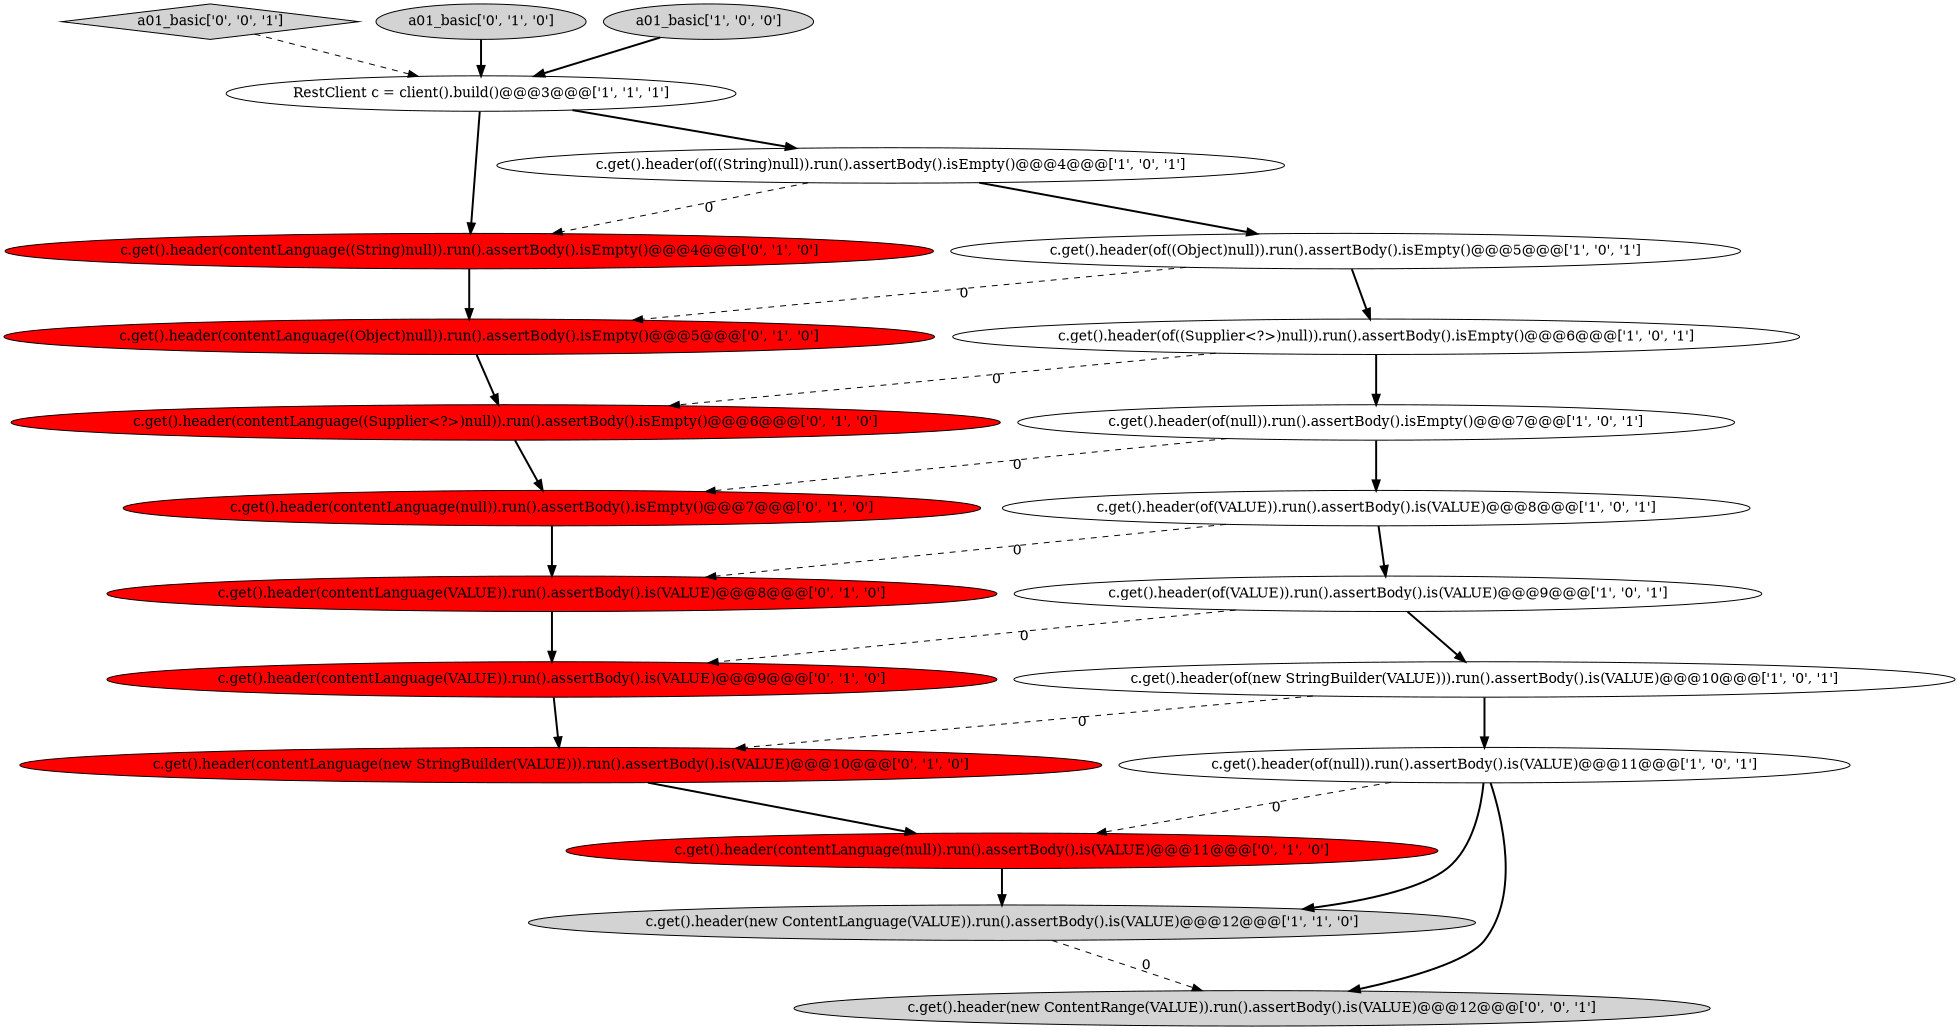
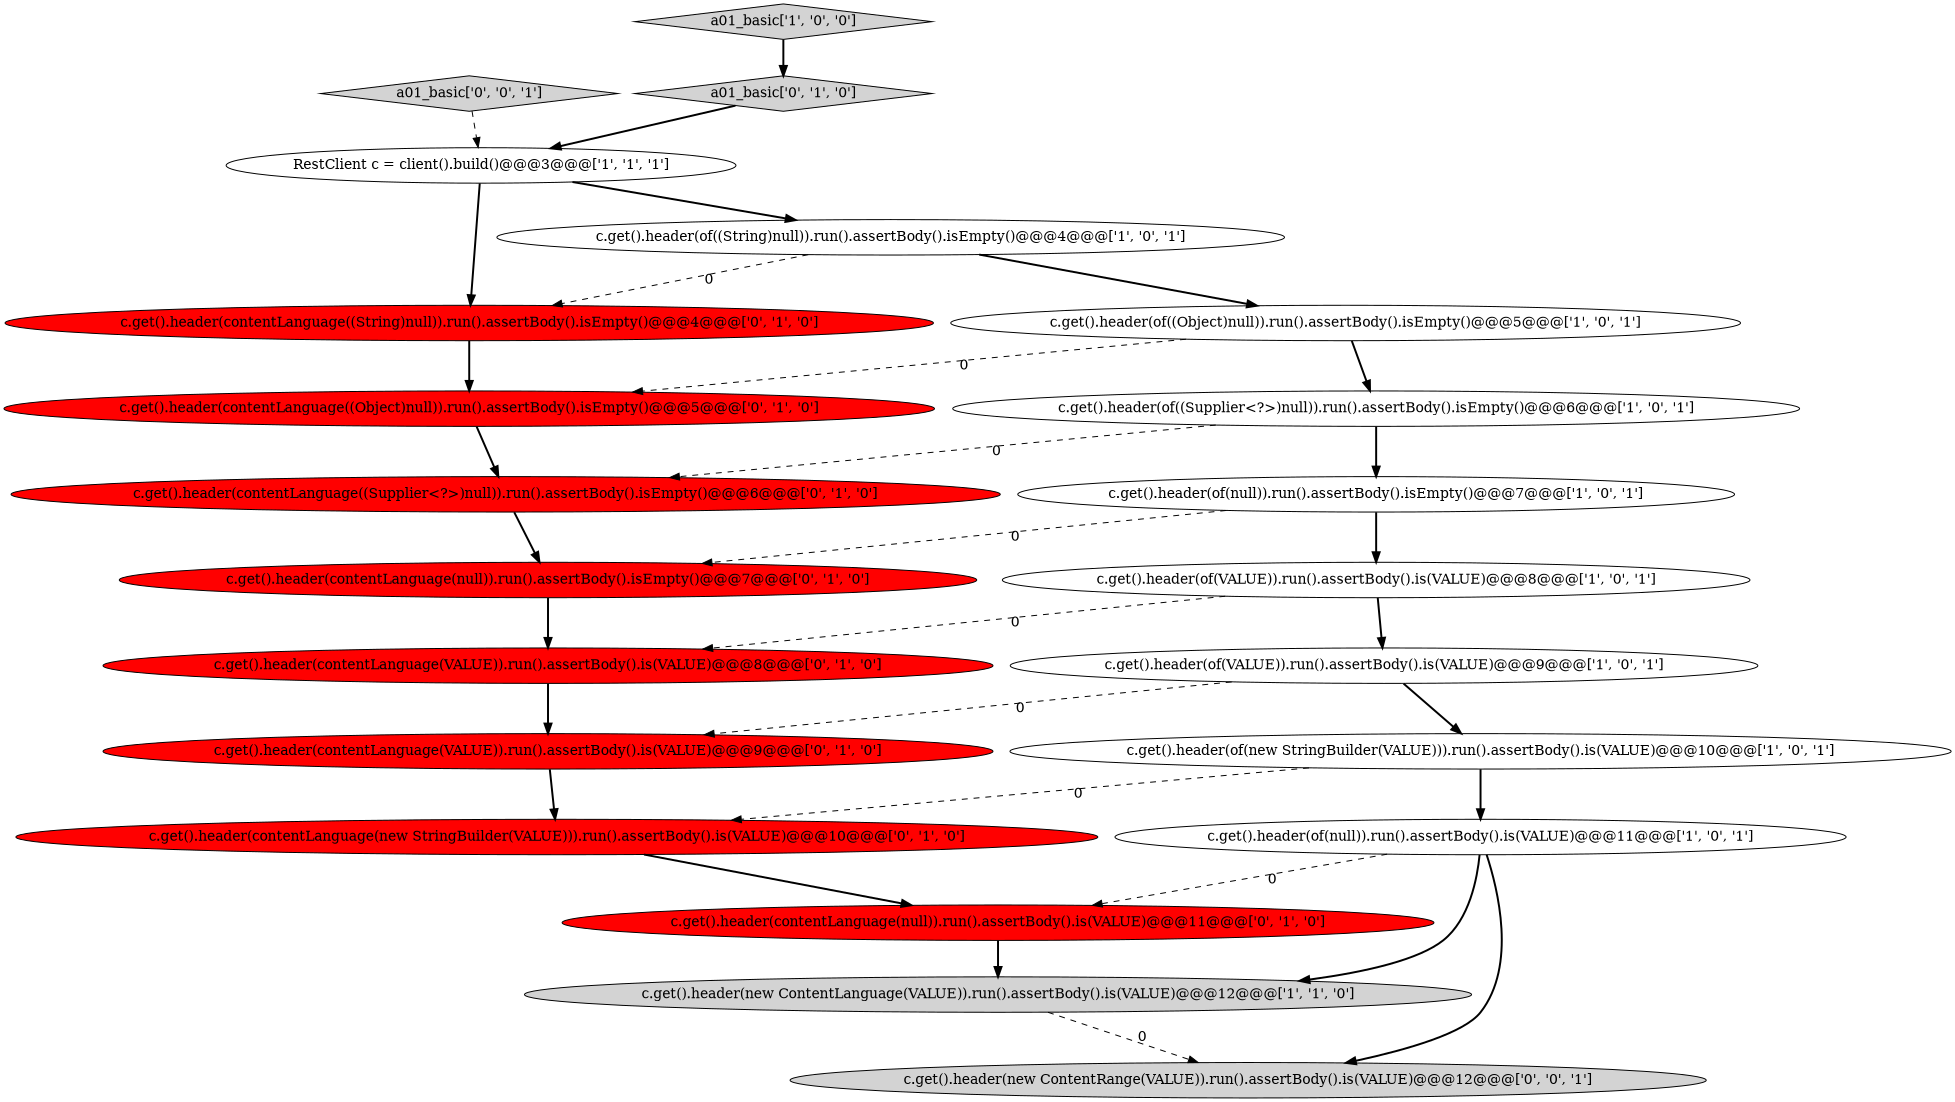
node "a01_basic['0', '1', '0']": shape ellipse -> diamond
node "a01_basic['1', '0', '0']": shape ellipse -> diamond
edge "a01_basic['1', '0', '0']" -> "RestClient c = client().build()@@@3@@@['1', '1', '1']": now "a01_basic['1', '0', '0']" -> "a01_basic['0', '1', '0']"
